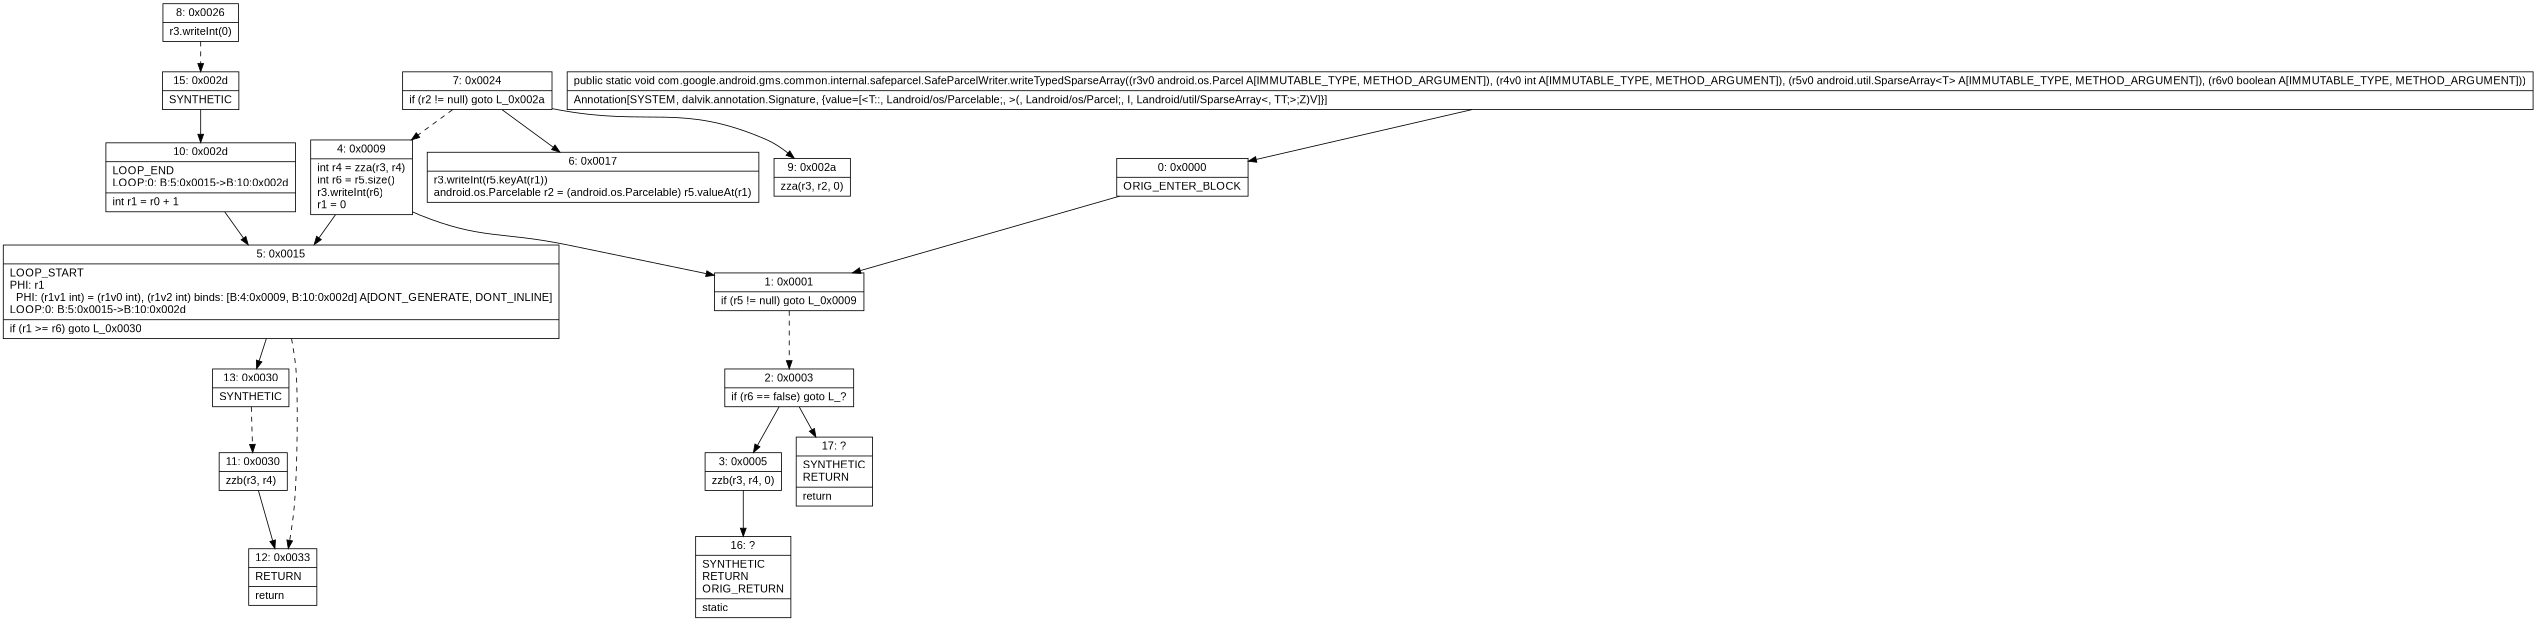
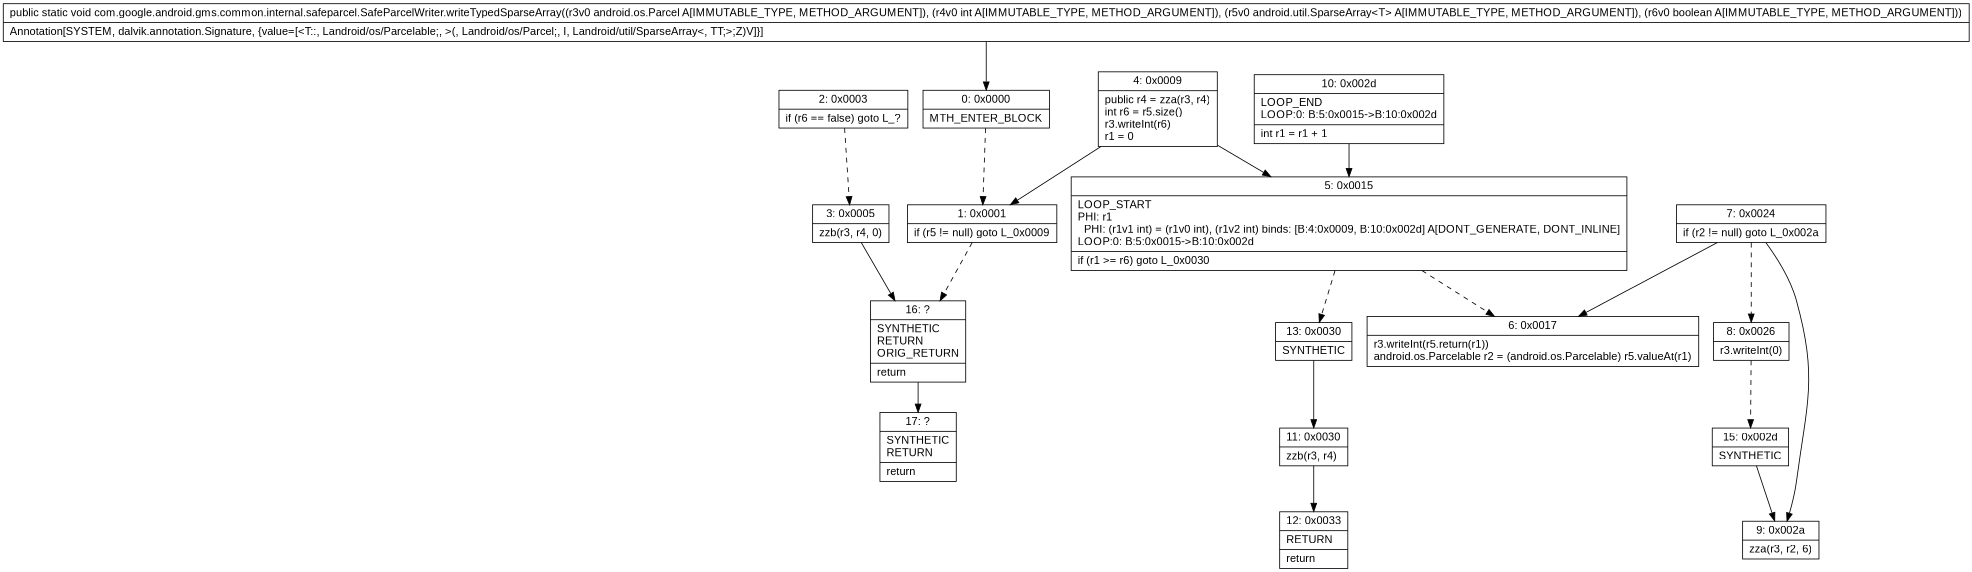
edge "15: 0x002d" -> "10: 0x002d": now "15: 0x002d" -> "9: 0x002a"
edge "7: 0x0024" -> "4: 0x0009": now "7: 0x0024" -> "8: 0x0026"
node "4: 0x0009": text "int r4 = zza(r3, r4)" -> "public r4 = zza(r3, r4)"
node "6: 0x0017": text "r3.writeInt(r5.keyAt(r1))" -> "r3.writeInt(r5.return(r1))"
node "9: 0x002a": text "zza(r3, r2, 0)" -> "zza(r3, r2, 6)"
node "0: 0x0000": text "ORIG_ENTER_BLOCK" -> "MTH_ENTER_BLOCK"
node "10: 0x002d": text "int r1 = r0 + 1" -> "int r1 = r1 + 1"
edge "0: 0x0000" -> "1: 0x0001": style solid -> dashed
edge "1: 0x0001" -> "2: 0x0003": now "1: 0x0001" -> "16: ?"
edge "5: 0x0015" -> "13: 0x0030": style solid -> dashed
edge "2: 0x0003" -> "17: ?": now "16: ?" -> "17: ?"
edge "13: 0x0030" -> "11: 0x0030": style dashed -> solid
edge "2: 0x0003" -> "3: 0x0005": style solid -> dashed
edge "5: 0x0015" -> "12: 0x0033": now "5: 0x0015" -> "6: 0x0017"
node "16: ?": text "static" -> "return"
